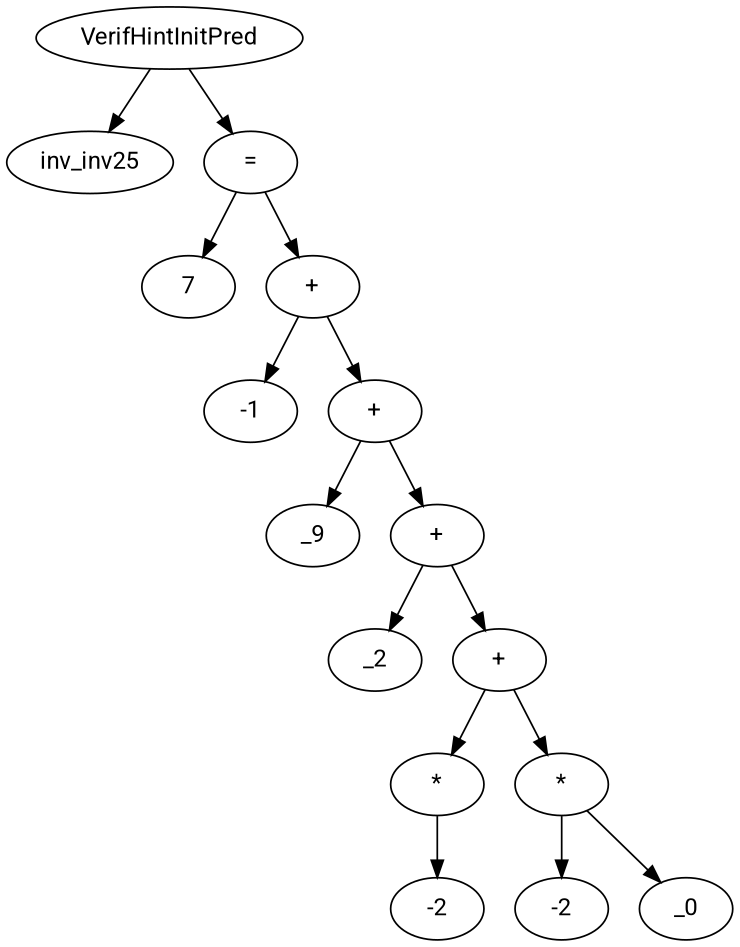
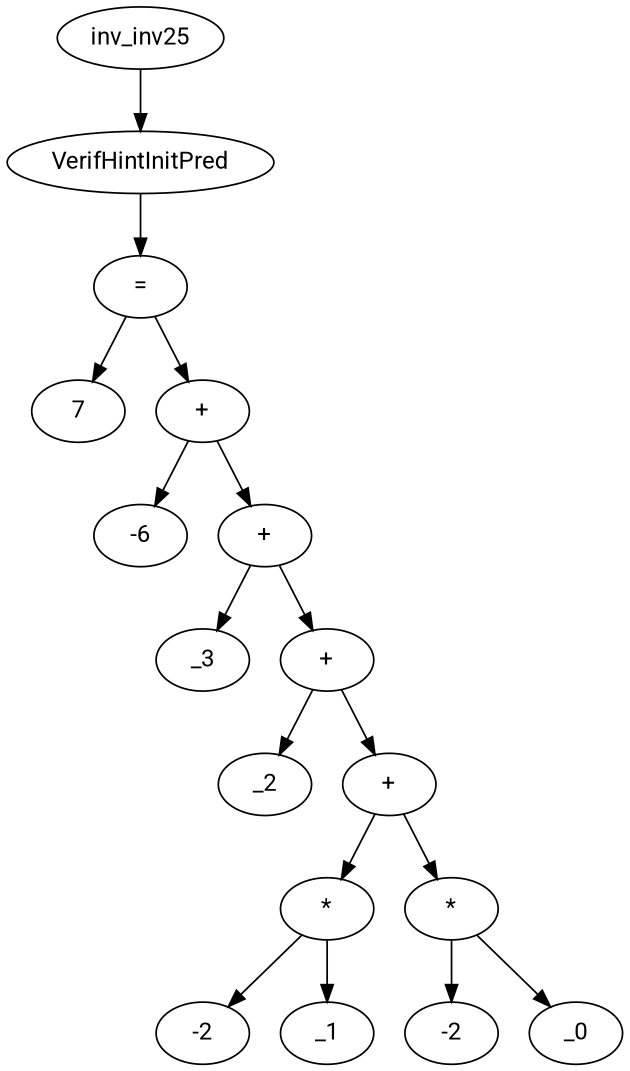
edge "VerifHintInitPred" -> "inv_inv25": reversed
node "-1": label "-1" -> "-6"
node "_9": label "_9" -> "_3"
node "_1": added
